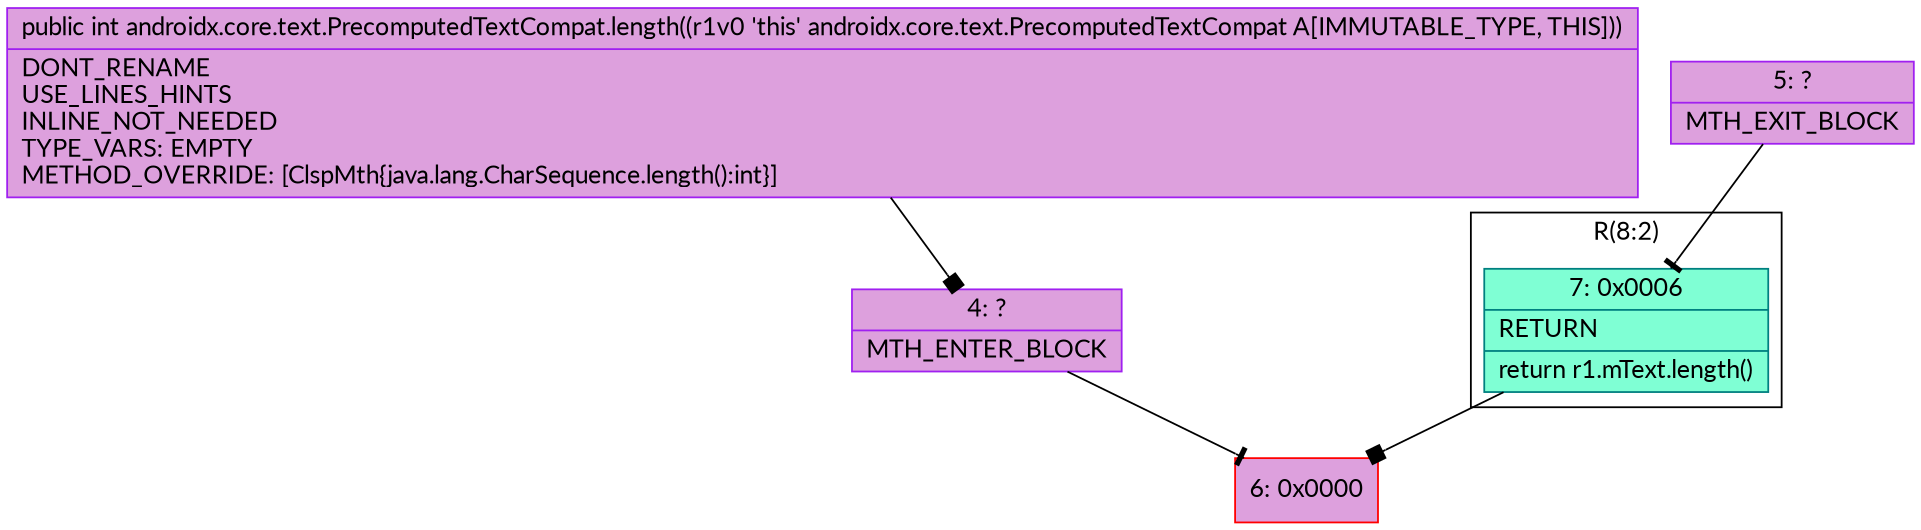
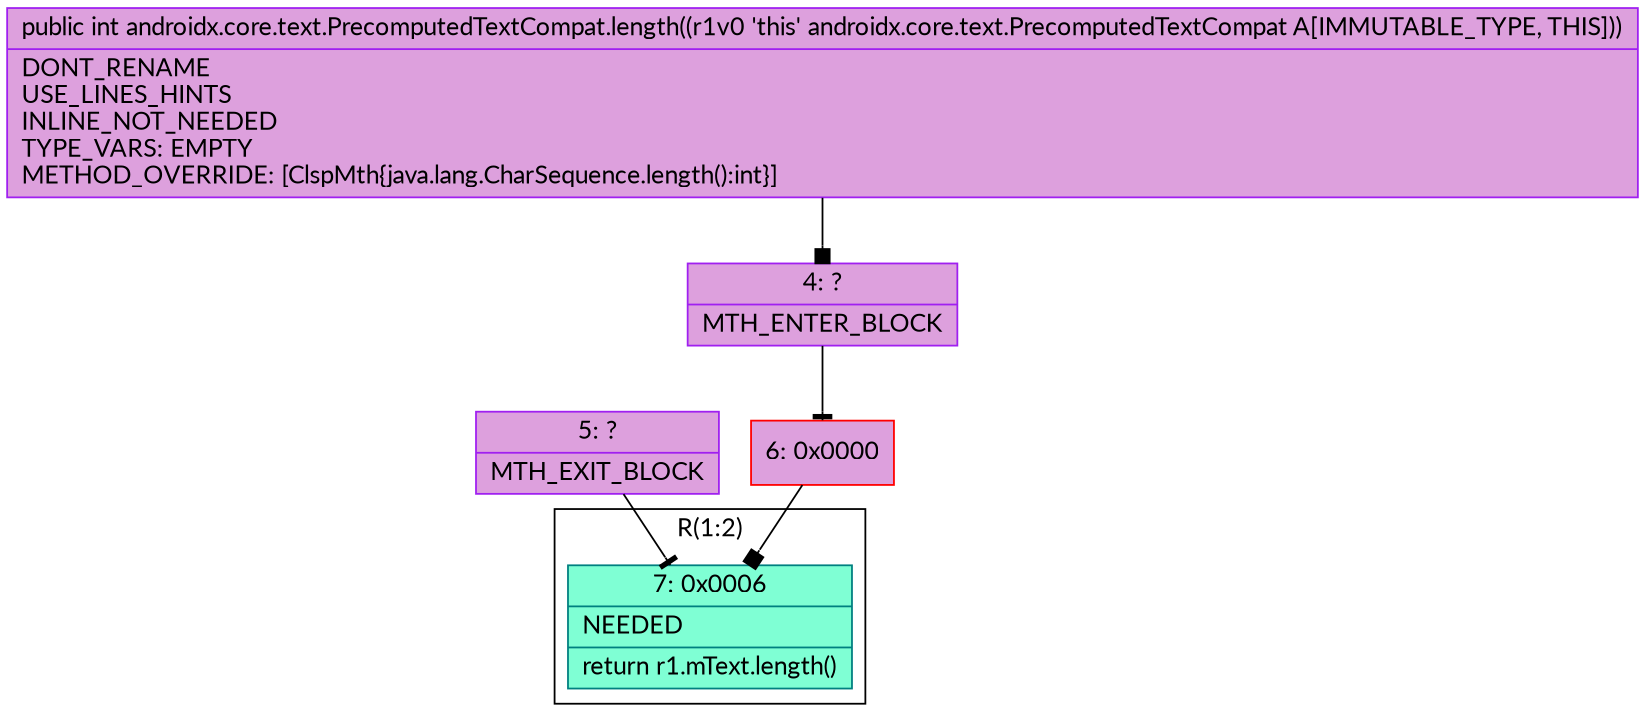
cluster "R(8:2)": label "R(8:2)" -> "R(1:2)"
node "7: 0x0006": text "RETURN" -> "NEEDED"
edge "7: 0x0006" -> "6: 0x0000": reversed
